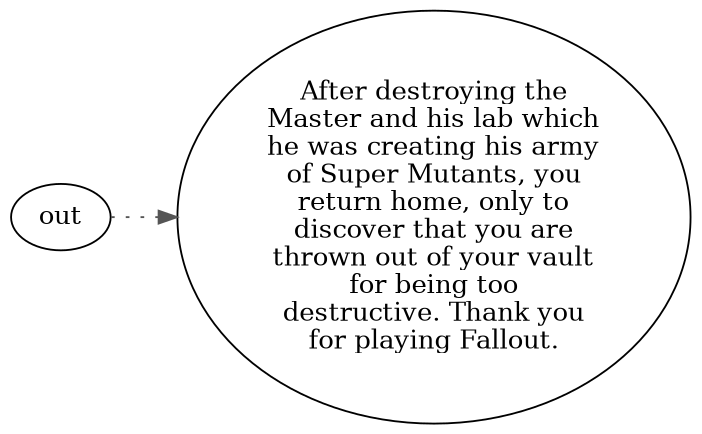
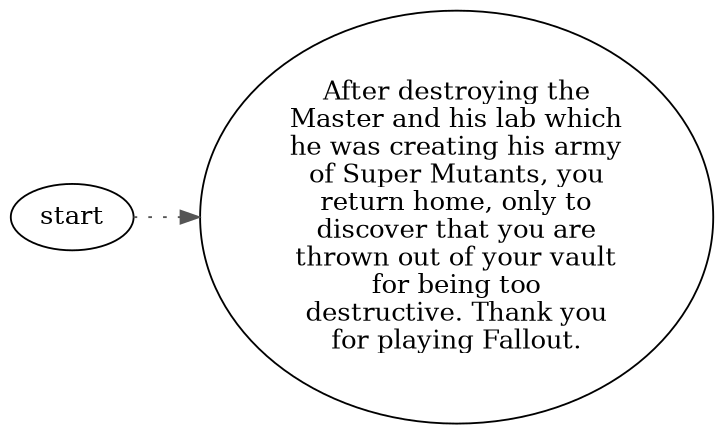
node "out": label "out" -> "start"
